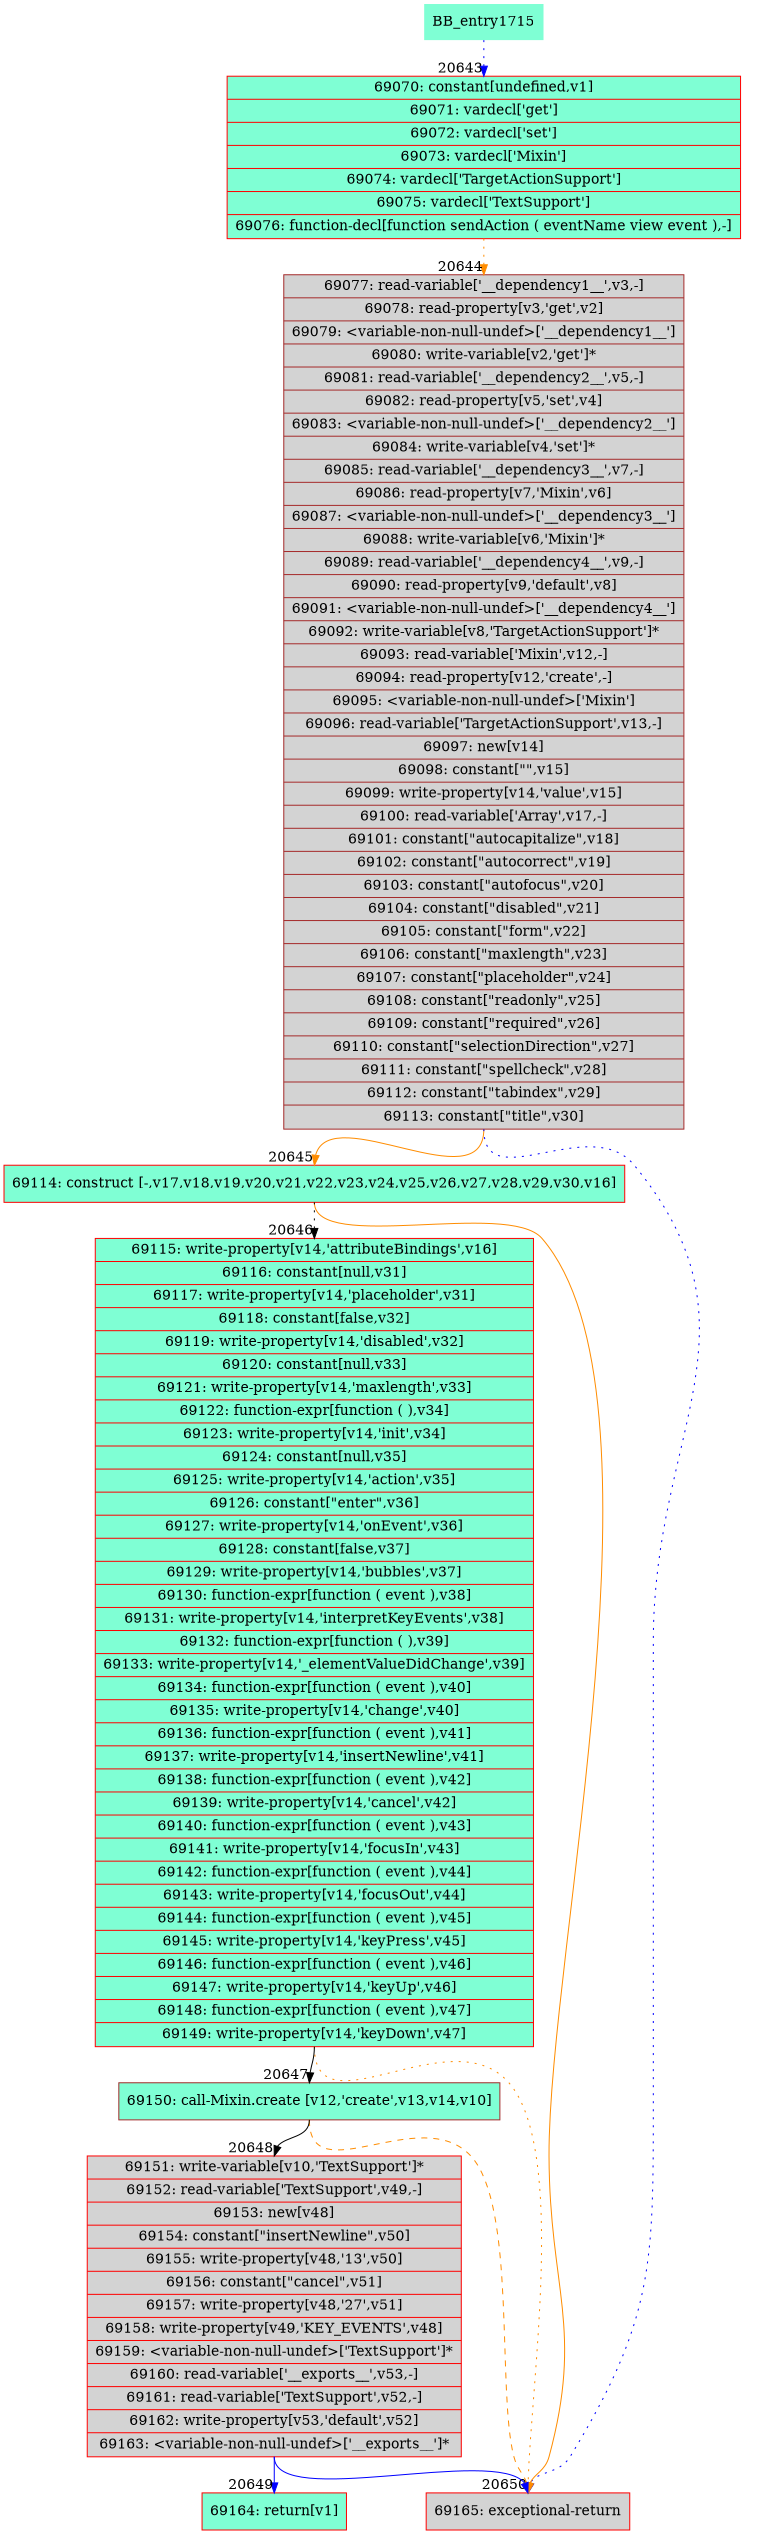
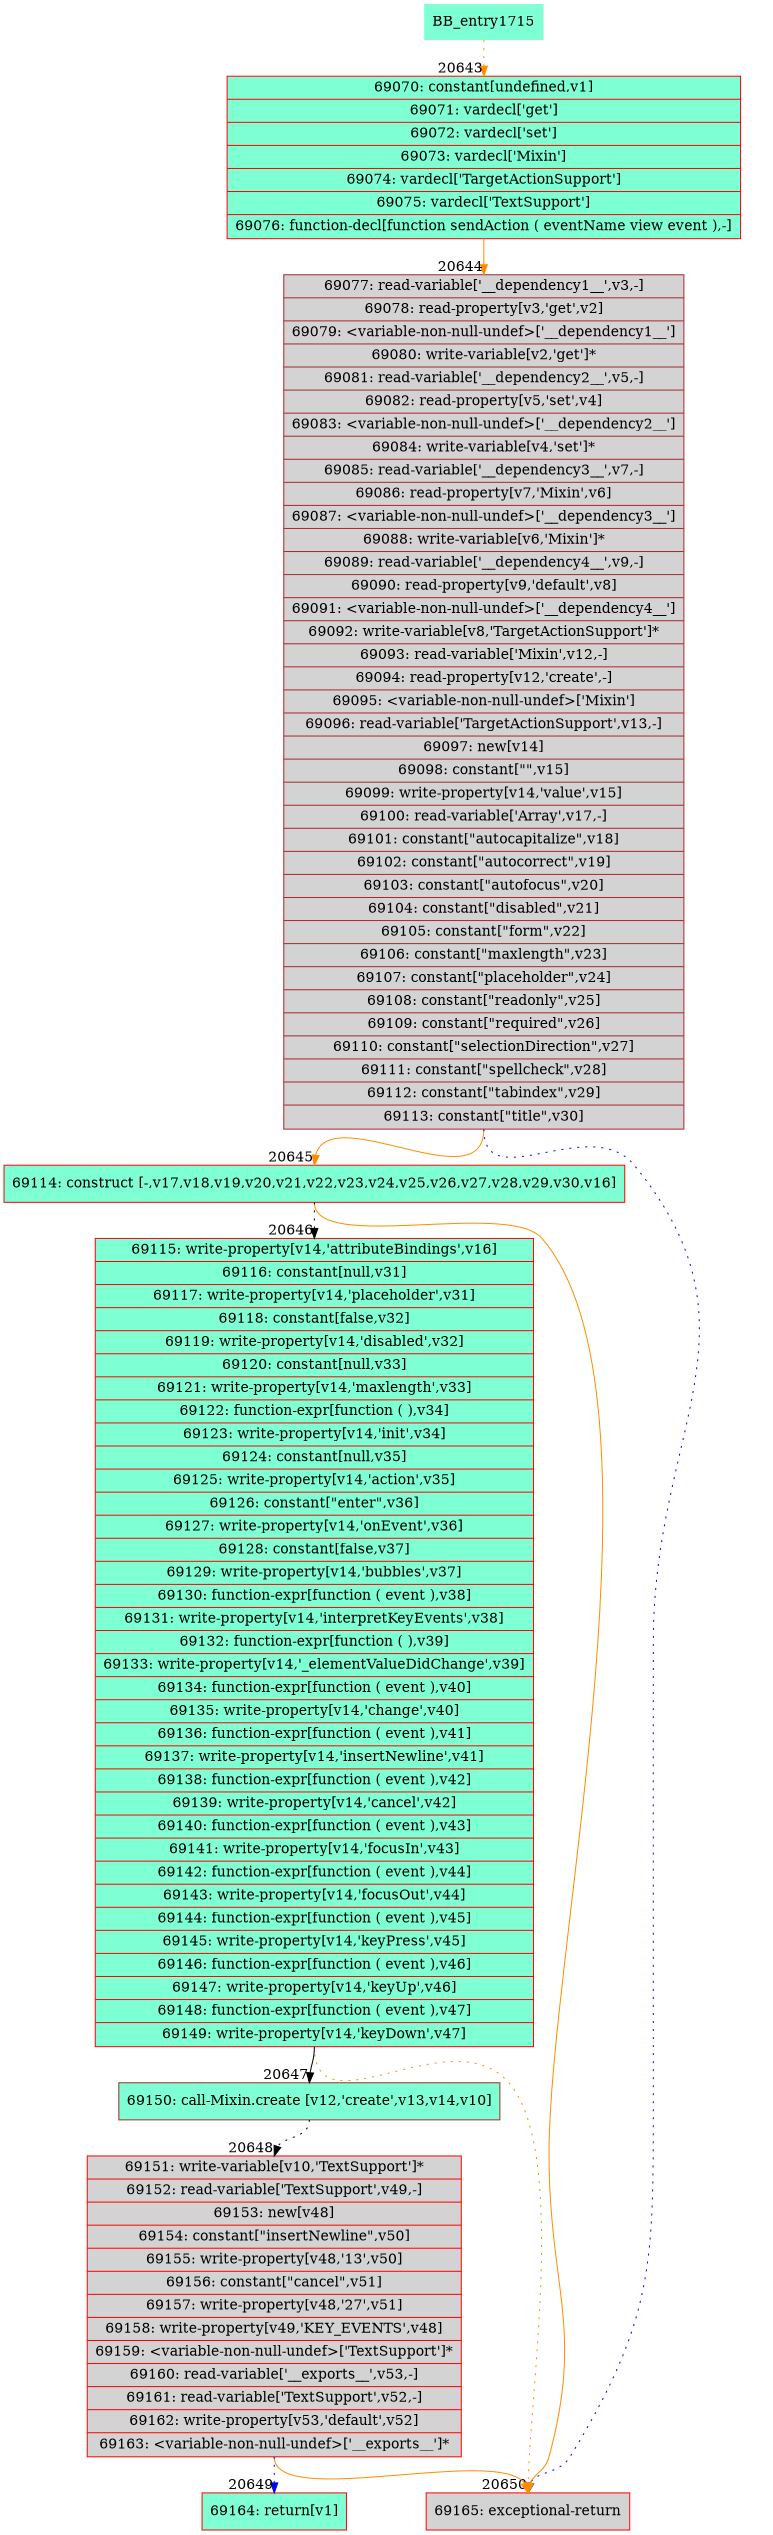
edge "BB_entry1715" -> "69070: constant[undefined,v1]": color blue -> darkorange
edge "69070: constant[undefined,v1]" -> "69077: read-variable['__dependency1__',v3,-]": style dotted -> solid
edge "69150: call-Mixin.create [v12,'create',v13,v14,v10]" -> "69151: write-variable[v10,'TextSupport']*": style solid -> dotted
edge "69150: call-Mixin.create [v12,'create',v13,v14,v10]" -> "69165: exceptional-return": removed
edge "69151: write-variable[v10,'TextSupport']*" -> "69164: return[v1]": style solid -> dotted
edge "69151: write-variable[v10,'TextSupport']*" -> "69165: exceptional-return": color blue -> darkorange
